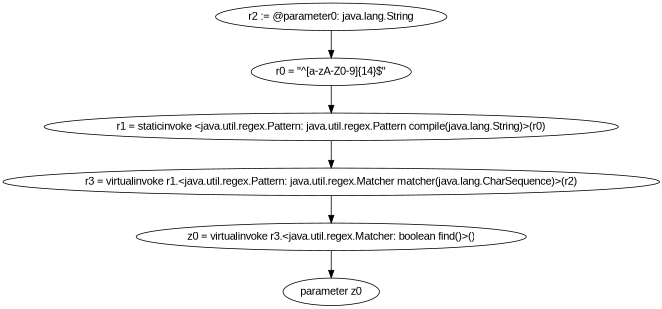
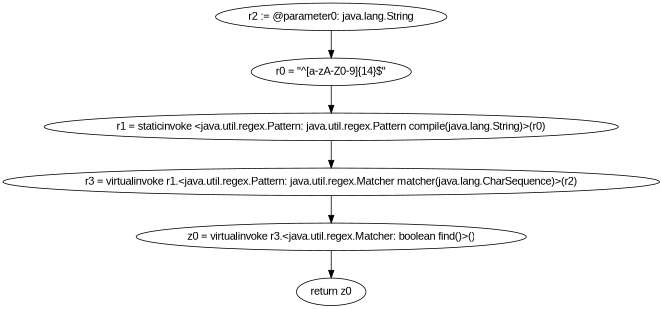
node "parameter z0": label "parameter z0" -> "return z0"
